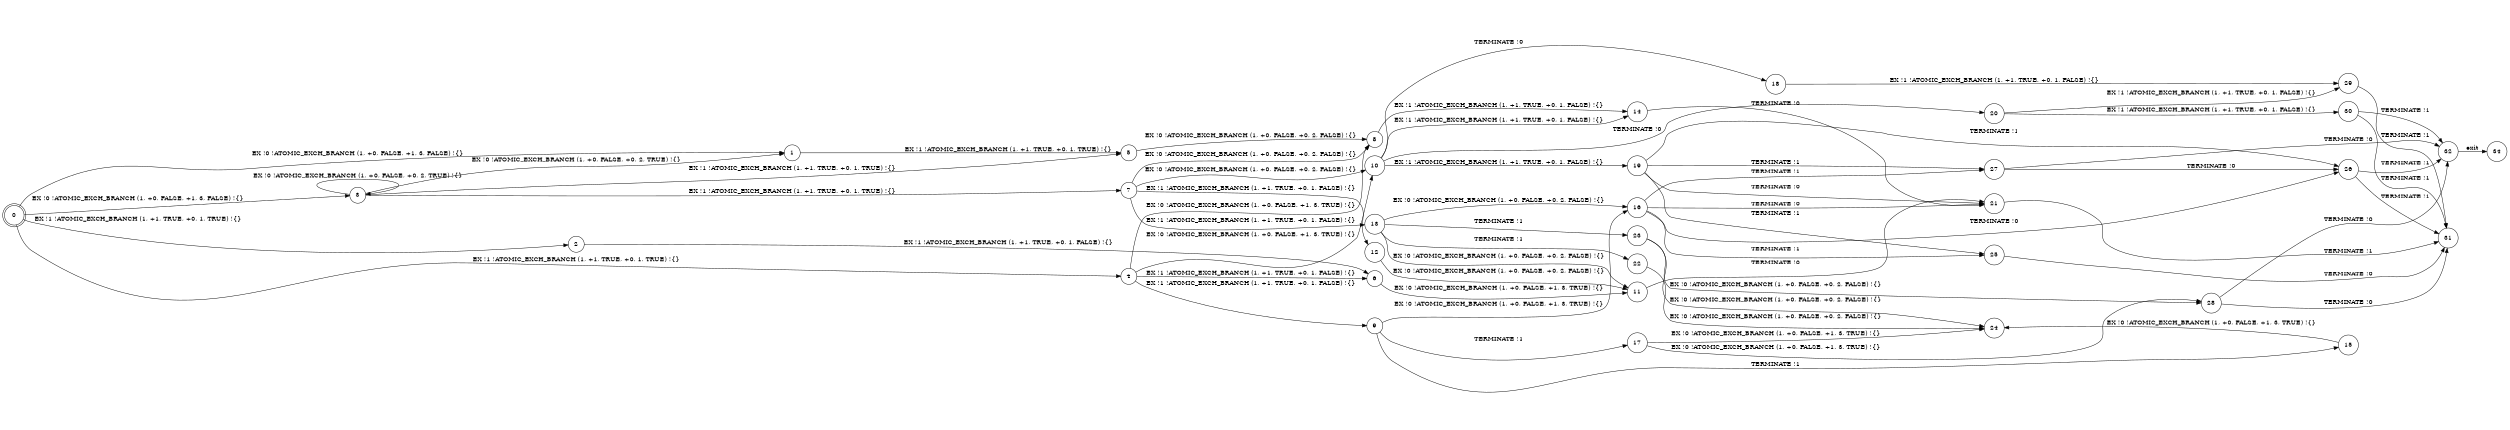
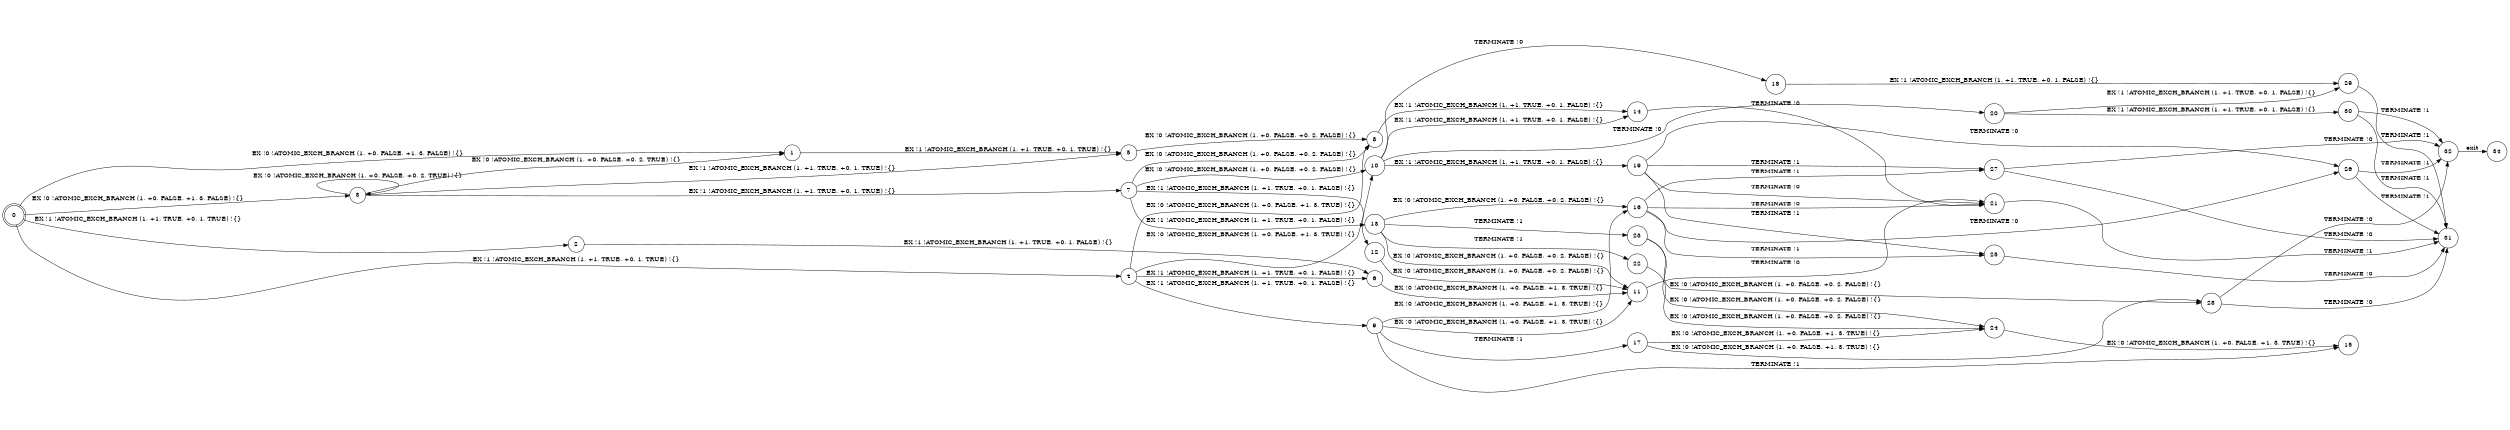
edge "19" -> "26": label "TERMINATE !1" -> "TERMINATE !0"
edge "27" -> "26": now "27" -> "31"
edge "15" -> "24": reversed
edge "9" -> "11": added, label "EX !0 !ATOMIC_EXCH_BRANCH (1, +0, FALSE, +1, 3, TRUE) !{}"
